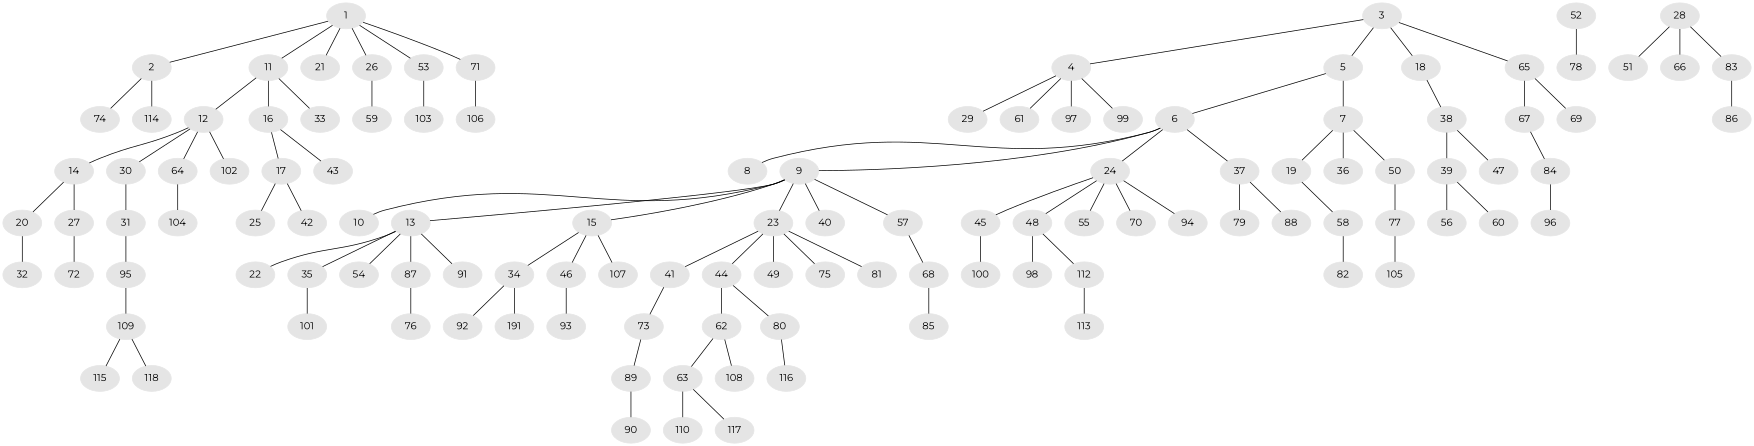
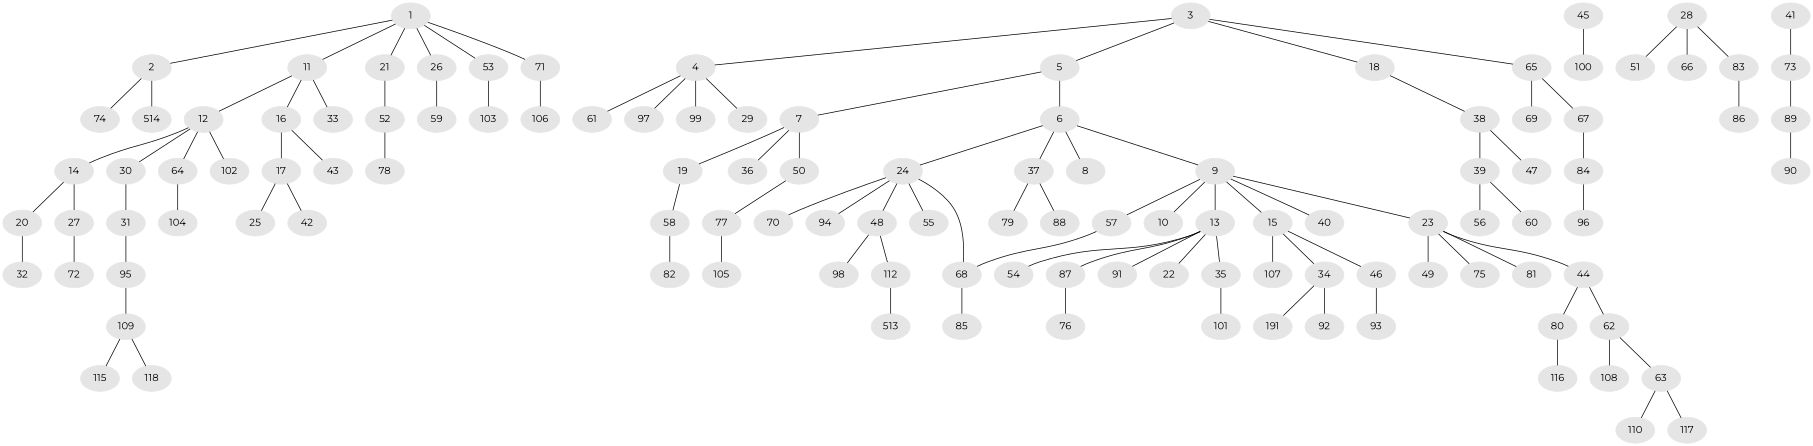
edge "21" -- "52": added
node "114": label "114" -> "514"
edge "24" -- "45": now "24" -- "68"
edge "23" -- "41": removed
node "113": label "113" -> "513"
